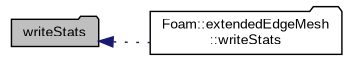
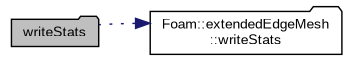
edge "Foam::extendedEdgeMesh ::writeStats" -> "writeStats": reversed
